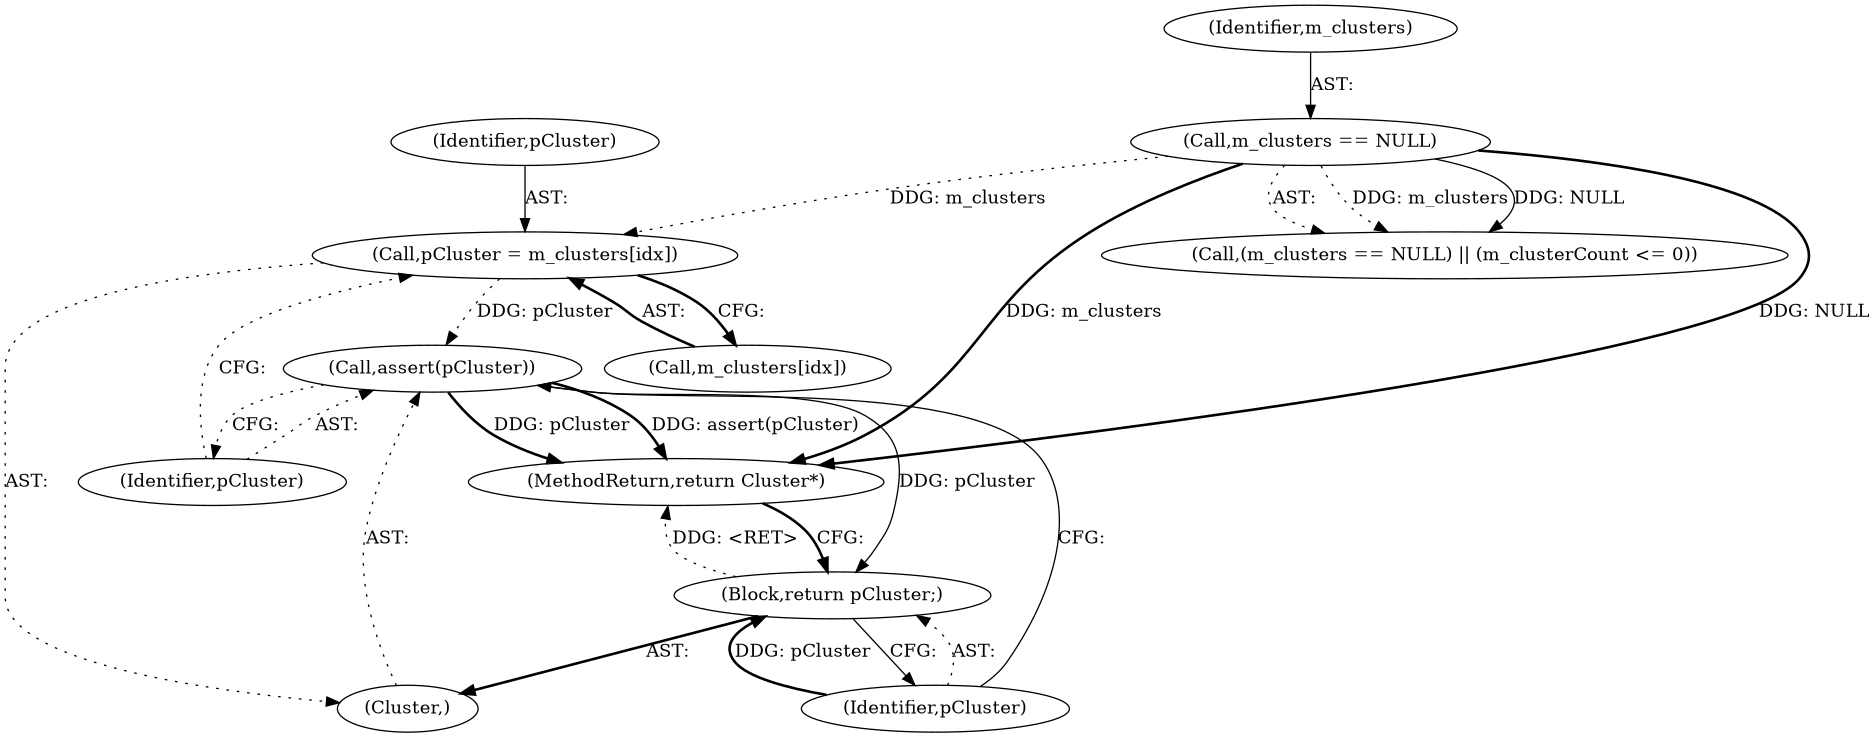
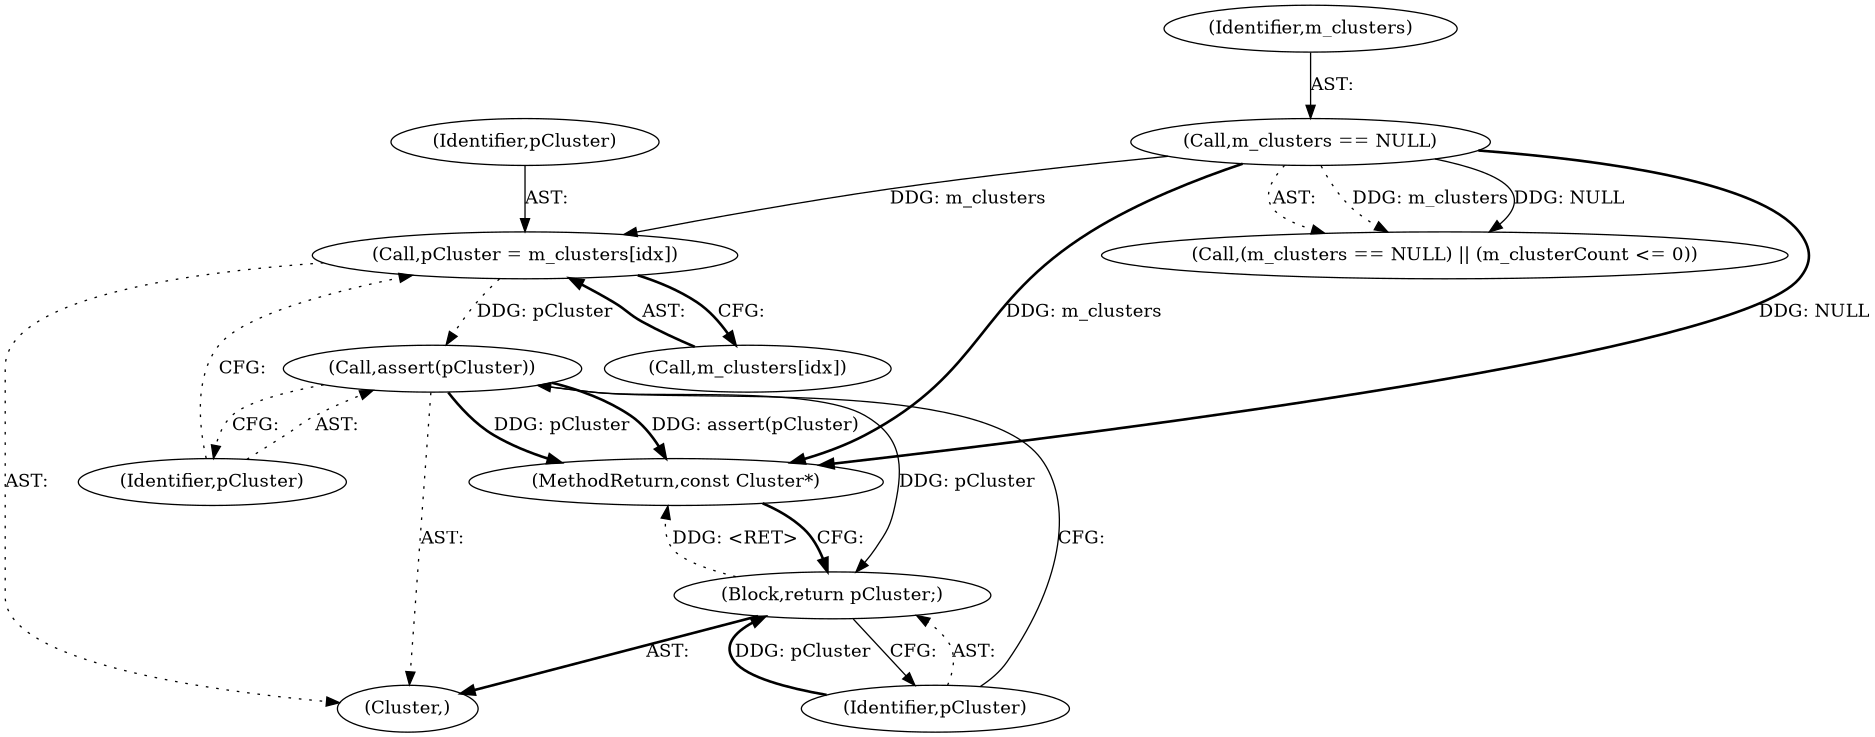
edge "(Call,m_clusters == NULL)" -> "(Call,pCluster = m_clusters[idx])": style dotted -> solid
node "(MethodReturn,return Cluster*)": label "(MethodReturn,return Cluster*)" -> "(MethodReturn,const Cluster*)"
edge "(Cluster,)" -> "(Call,assert(pCluster))": reversed
